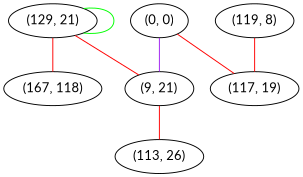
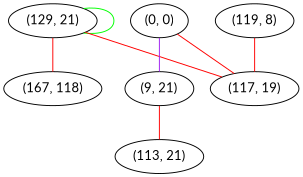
edge "(129, 21)" -- "(9, 21)": now "(129, 21)" -- "(117, 19)"
node "(113, 26)": label "(113, 26)" -> "(113, 21)"
